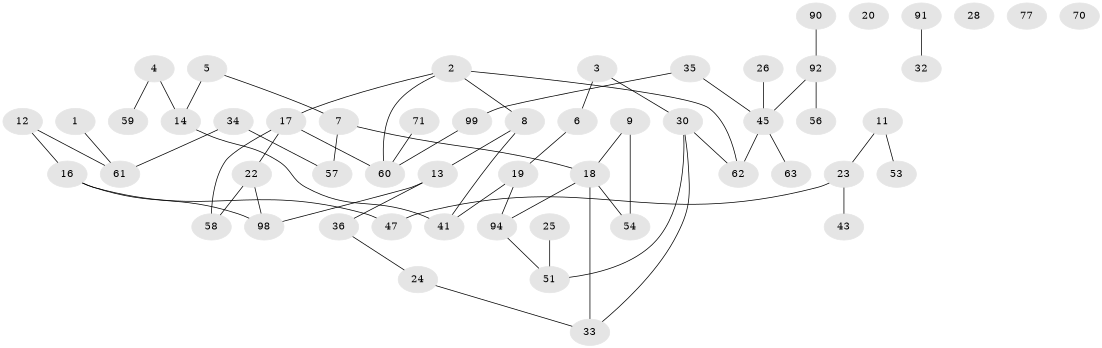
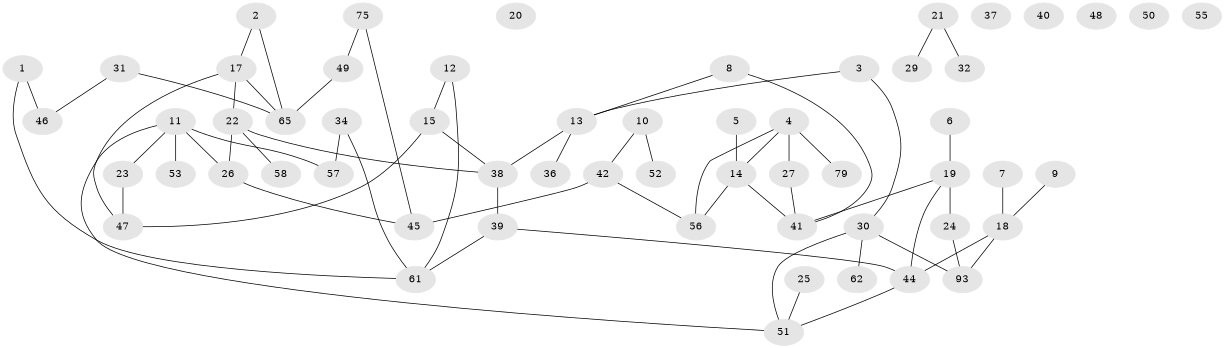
node "90": label "90" -> "10"
node "91": label "91" -> "21"
node "28": removed
node "77": label "77" -> "37"
node "40": added
node "70": label "70" -> "50"
node "48": added
node "55": added
node "35": label "35" -> "75"
node "92": label "92" -> "42"
node "29": added
edge "2" -- "62": removed
edge "5" -- "7": removed
edge "2" -- "8": removed
edge "3" -- "6": now "3" -- "13"
node "46": added
node "59": label "59" -> "79"
node "71": label "71" -> "31"
node "99": label "99" -> "49"
edge "7" -- "57": now "11" -- "57"
edge "11" -- "26": added
edge "22" -- "26": added
edge "45" -- "62": removed
edge "4" -- "56": added
edge "17" -- "58": now "17" -- "47"
node "16": label "16" -> "15"
node "60": label "60" -> "65"
node "52": added
node "27": added
node "63": removed
edge "14" -- "56": added
node "98": label "98" -> "38"
node "94": label "94" -> "44"
node "39": added
node "54": removed
node "43": removed
edge "36" -- "24": now "19" -- "24"
edge "11" -- "51": added
node "33": label "33" -> "93"
